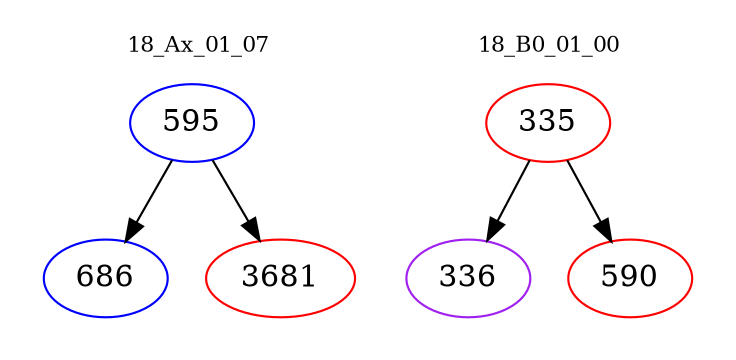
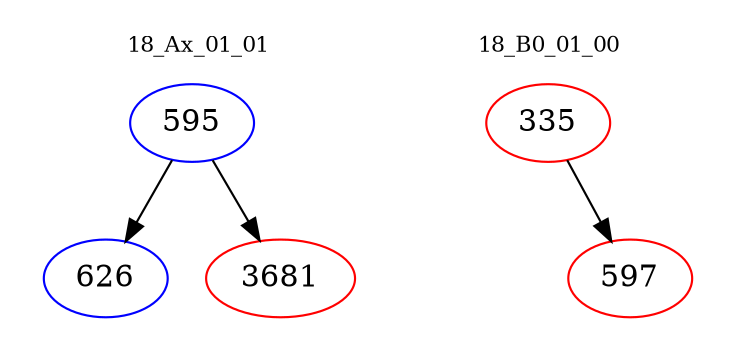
cluster "18_Ax_01_07": label "18_Ax_01_07" -> "18_Ax_01_01"
node "686": label "686" -> "626"
node "336": removed
node "590": label "590" -> "597"
